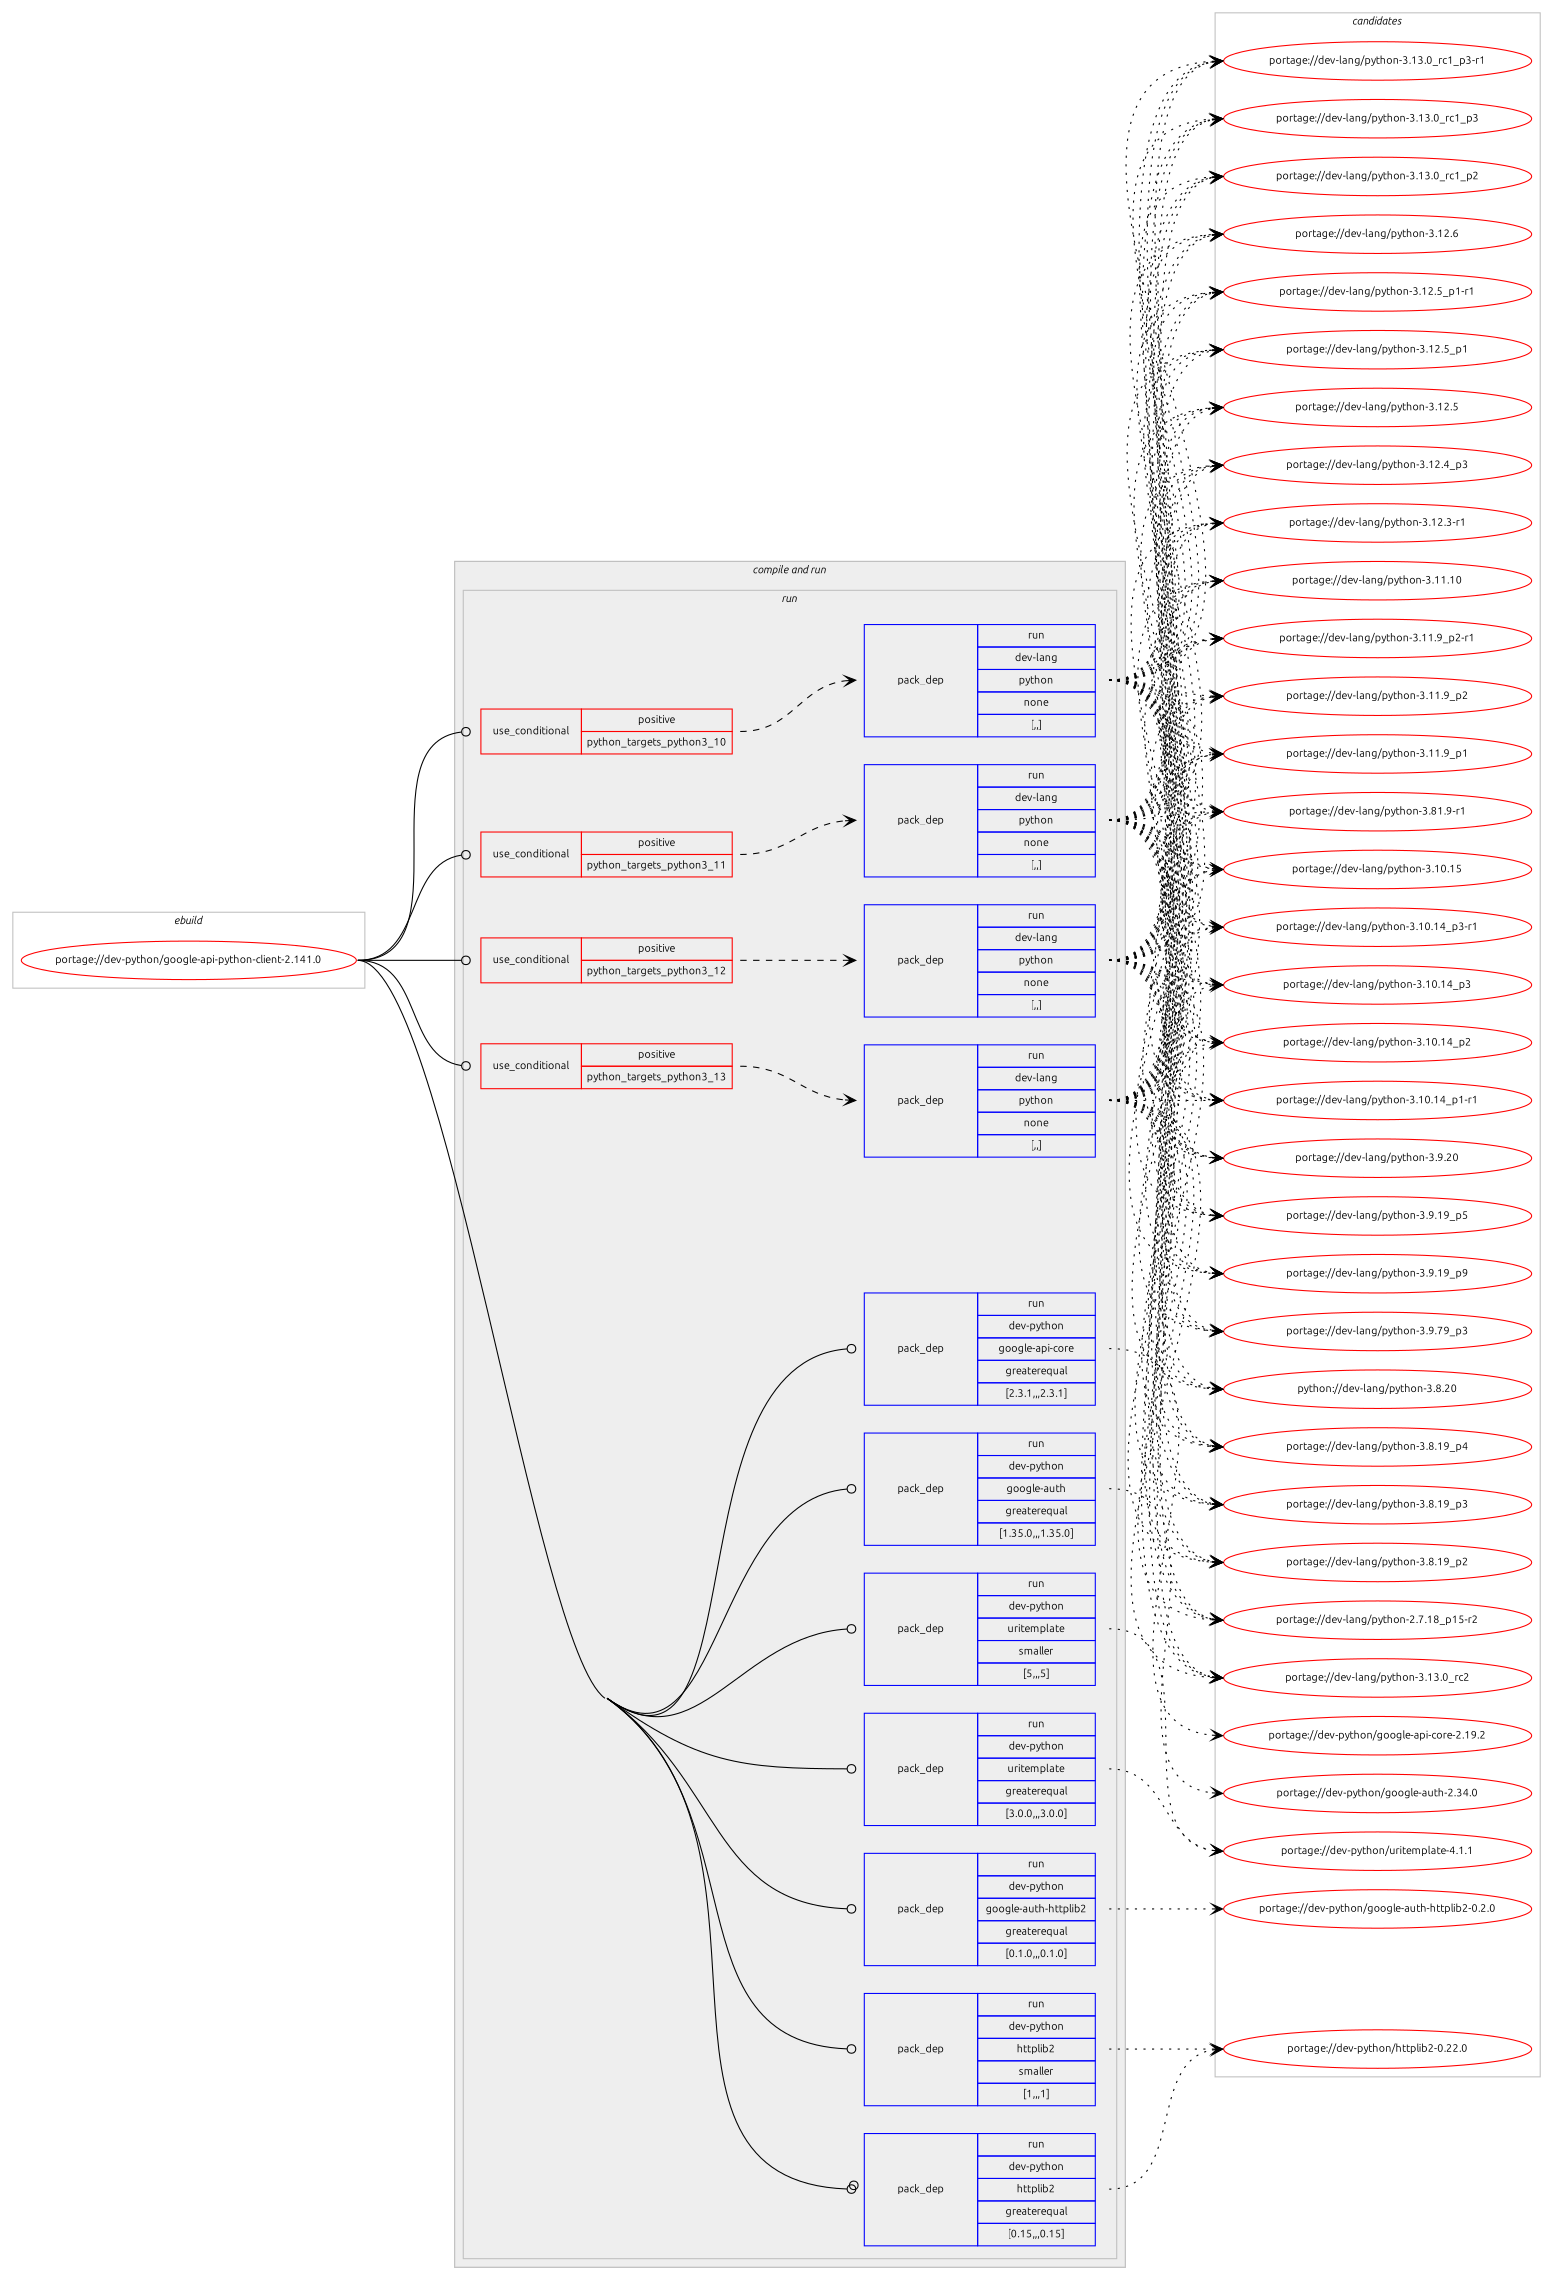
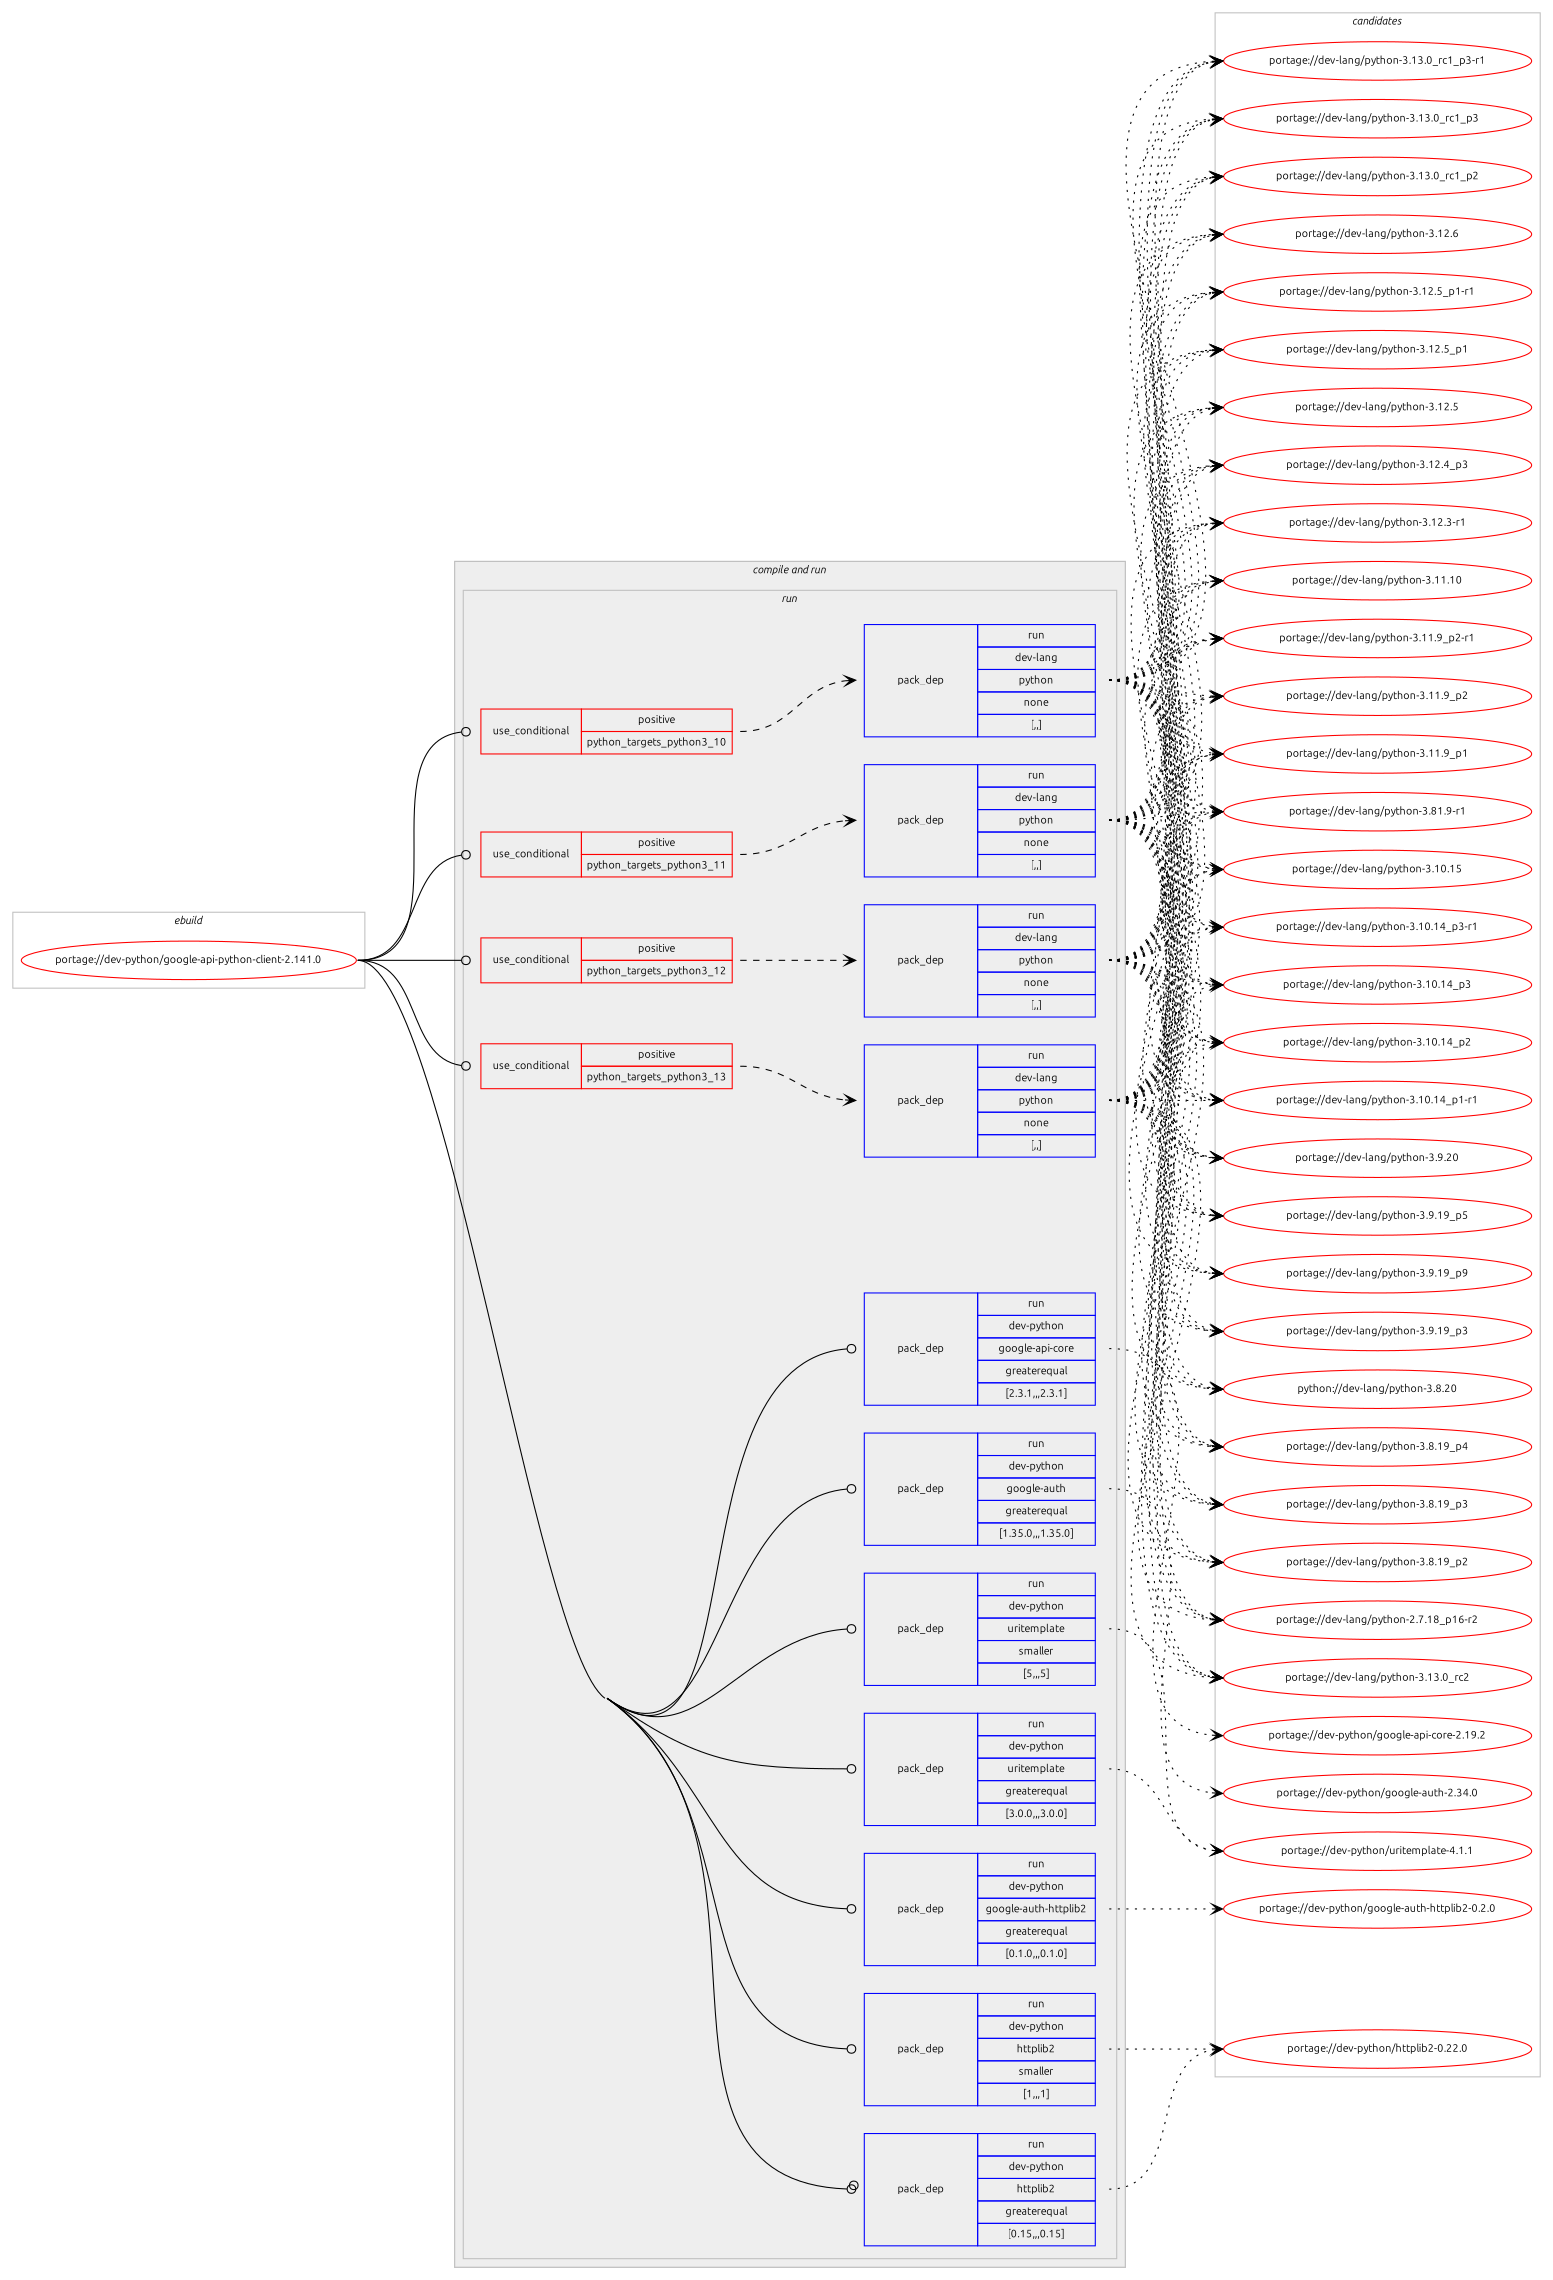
node "portage://dev-lang/python-3.9.79_p3": label "portage://dev-lang/python-3.9.79_p3" -> "portage://dev-lang/python-3.9.19_p3"
node "portage://dev-lang/python-2.7.18_p15-r2": label "portage://dev-lang/python-2.7.18_p15-r2" -> "portage://dev-lang/python-2.7.18_p16-r2"
